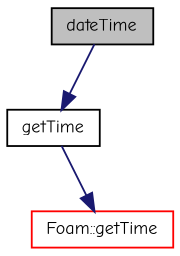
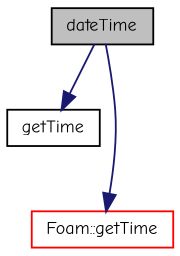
edge "getTime" -> "Foam::getTime": now "dateTime" -> "Foam::getTime"
